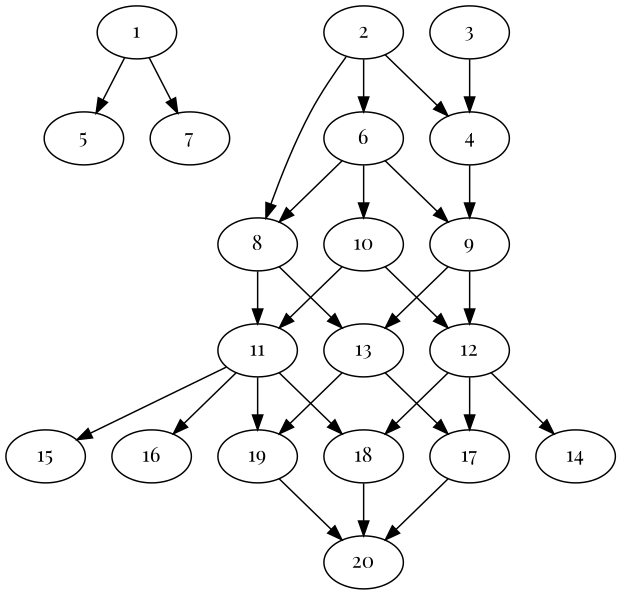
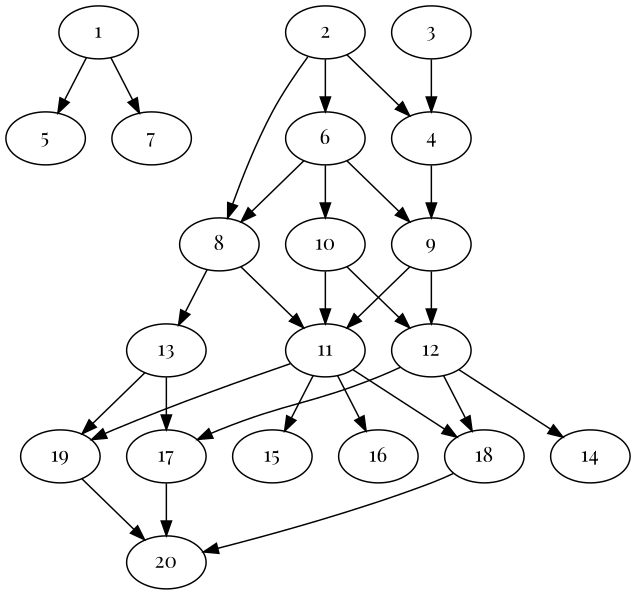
edge "9" -> "13": now "9" -> "11"
